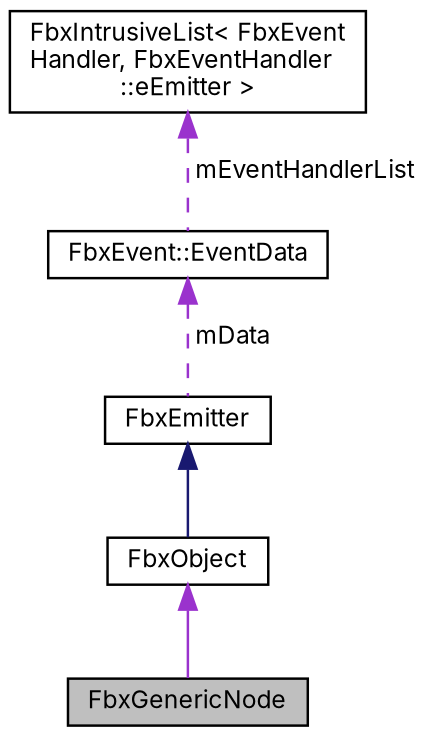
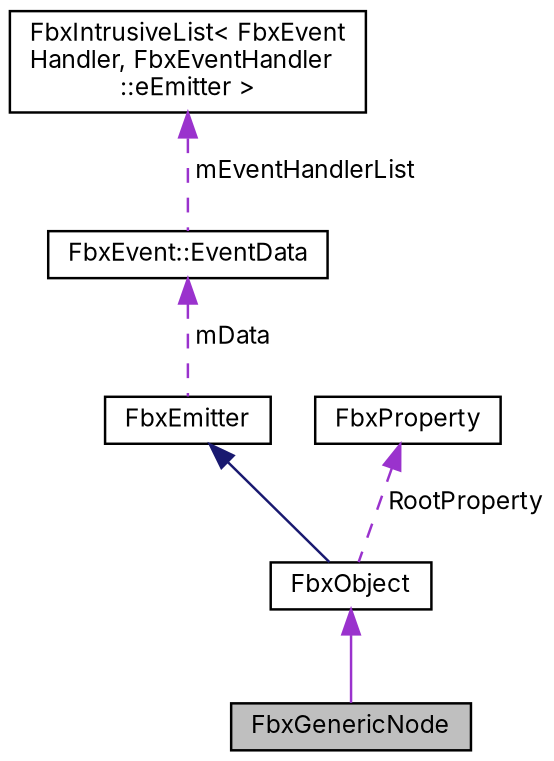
node "FbxProperty": added
